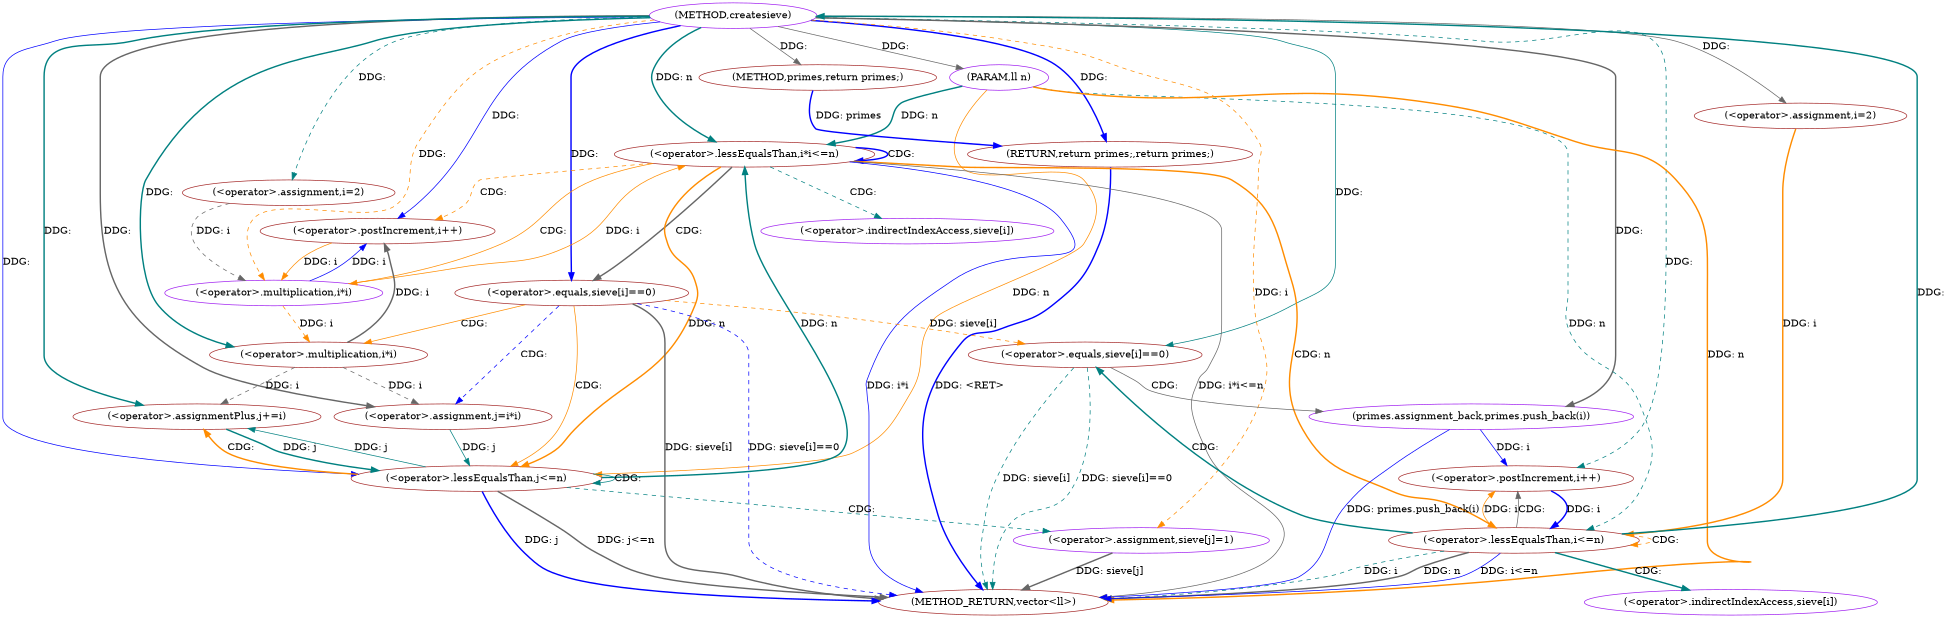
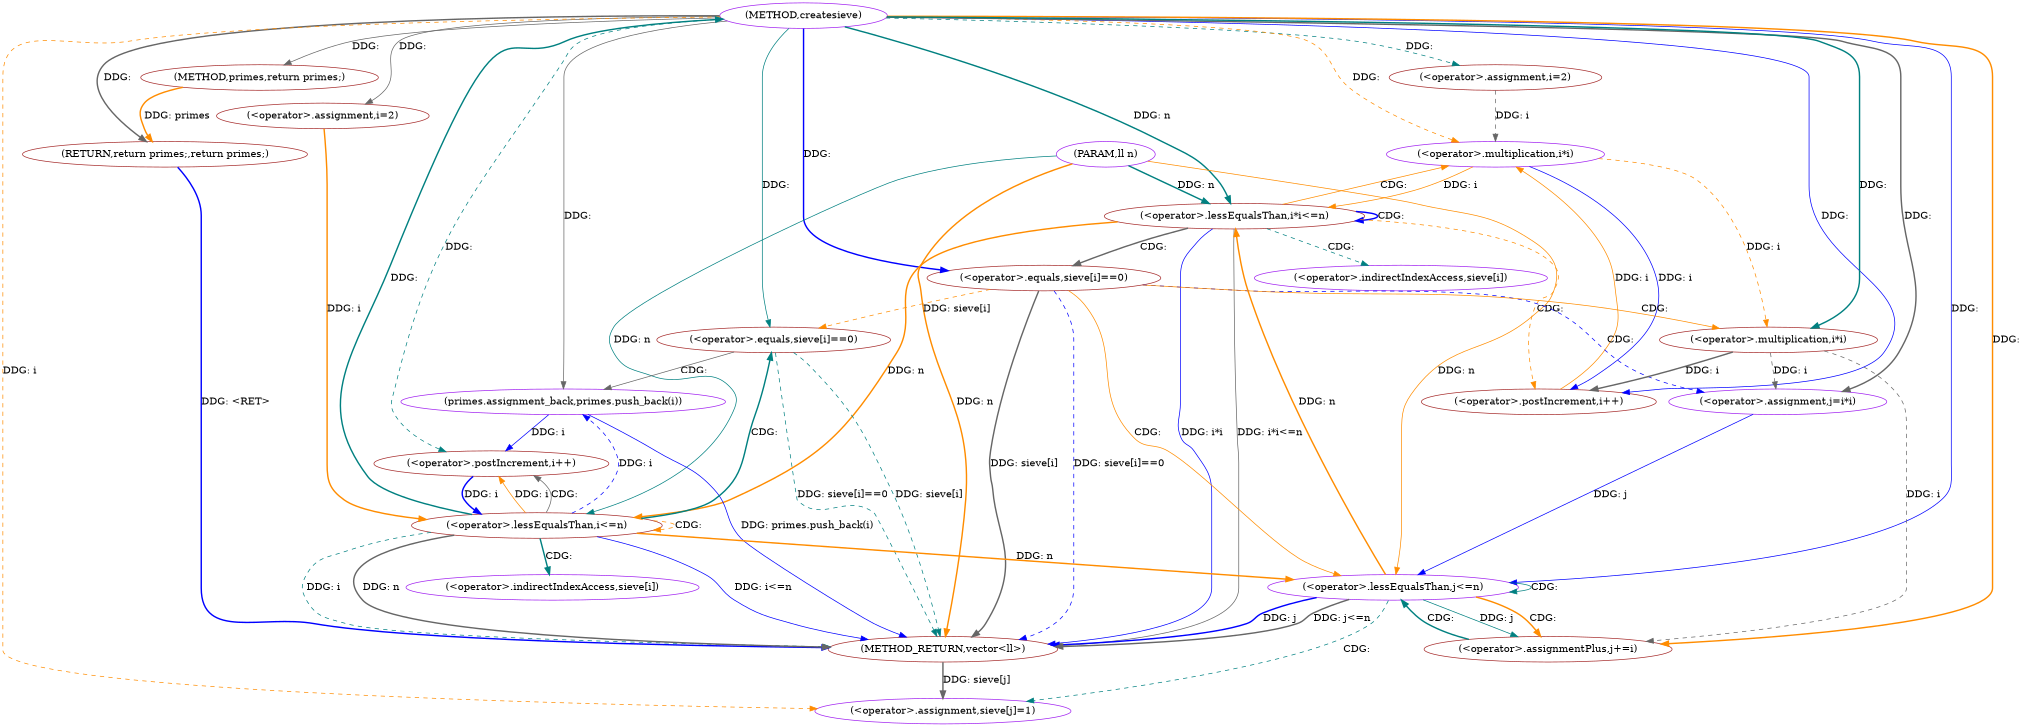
edge "(METHOD,createsieve)" -> "(<operator>.assignmentPlus,j+=i)": color teal -> darkorange
edge "(METHOD,createsieve)" -> "(primes.assignment_back,primes.push_back(i))": style bold -> solid
edge "(METHOD,createsieve)" -> "(RETURN,return primes;,return primes;)": color blue -> gray40
edge "(METHOD,createsieve)" -> "(PARAM,ll n)": removed, label "DDG:"
edge "(PARAM,ll n)" -> "(<operator>.lessEqualsThan,i<=n)": style dashed -> solid
edge "(METHOD,primes,return primes;)" -> "(RETURN,return primes;,return primes;)": color blue -> darkorange
edge "(<operator>.lessEqualsThan,i*i<=n)" -> "(<operator>.lessEqualsThan,j<=n)": now "(<operator>.lessEqualsThan,i<=n)" -> "(<operator>.lessEqualsThan,j<=n)"
edge "(<operator>.lessEqualsThan,i*i<=n)" -> "(<operator>.lessEqualsThan,i<=n)": label "CDG: n" -> "DDG: n"
node "(<operator>.assignment,j=i*i)": color brown -> purple
edge "(<operator>.lessEqualsThan,j<=n)" -> "(<operator>.lessEqualsThan,i*i<=n)": color teal -> darkorange
edge "(<operator>.assignment,j=i*i)" -> "(<operator>.lessEqualsThan,j<=n)": color teal -> blue
edge "(<operator>.assignmentPlus,j+=i)" -> "(<operator>.lessEqualsThan,j<=n)": label "DDG: j" -> "CDG: "
edge "(<operator>.lessEqualsThan,i<=n)" -> "(primes.assignment_back,primes.push_back(i))": added, label "DDG: i"
node "(<operator>.lessEqualsThan,j<=n)": color brown -> purple
edge "(<operator>.assignment,sieve[j]=1)" -> "(METHOD_RETURN,vector<ll>)": reversed
